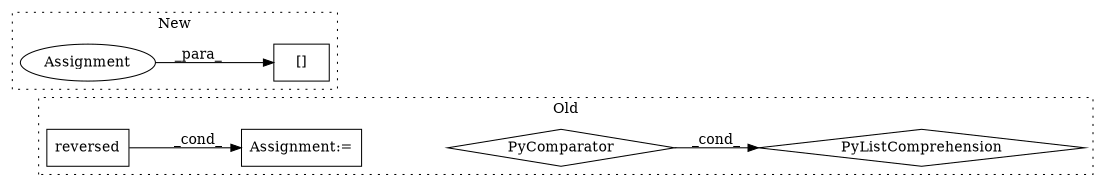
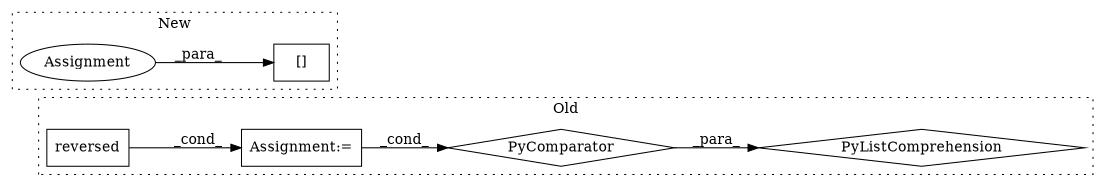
edge "PyComparator" -> "PyListComprehension": label "_cond_" -> "_para_"
edge "Assignment:=" -> "PyComparator": added, label "_cond_"
